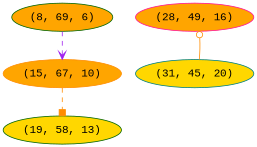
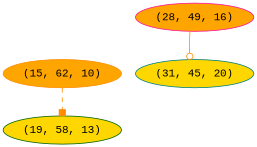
node "(8, 69, 6)": removed
edge "(31, 45, 20)" -> "(28, 49, 16)": reversed
node "(15, 67, 10)": label "(15, 67, 10)" -> "(15, 62, 10)"
